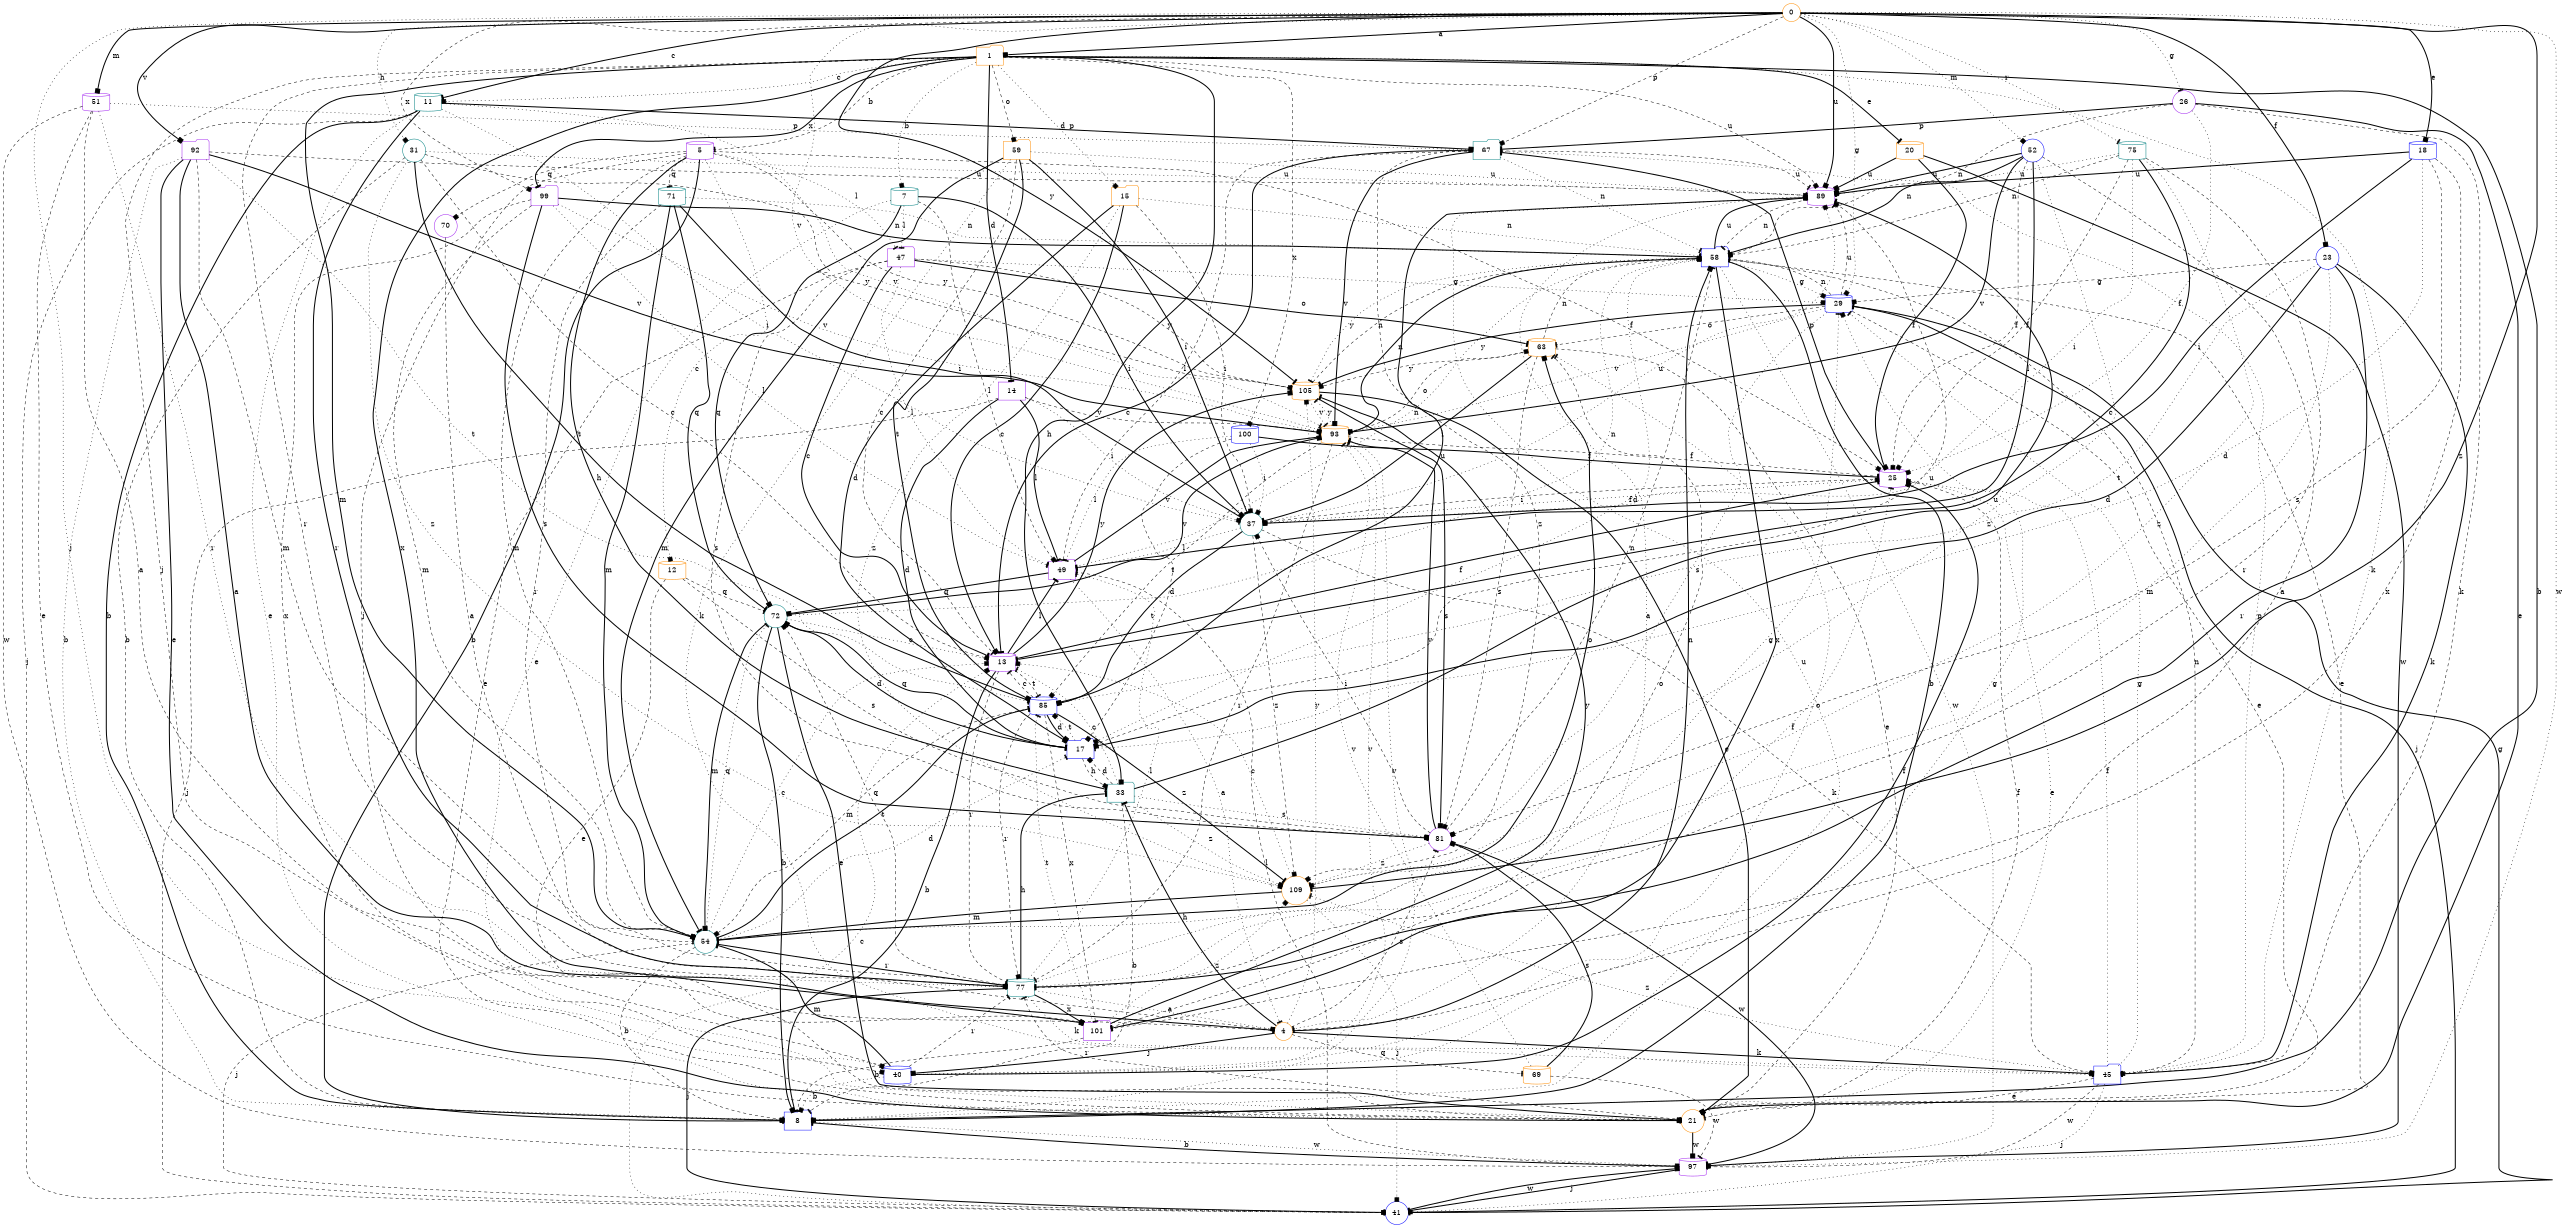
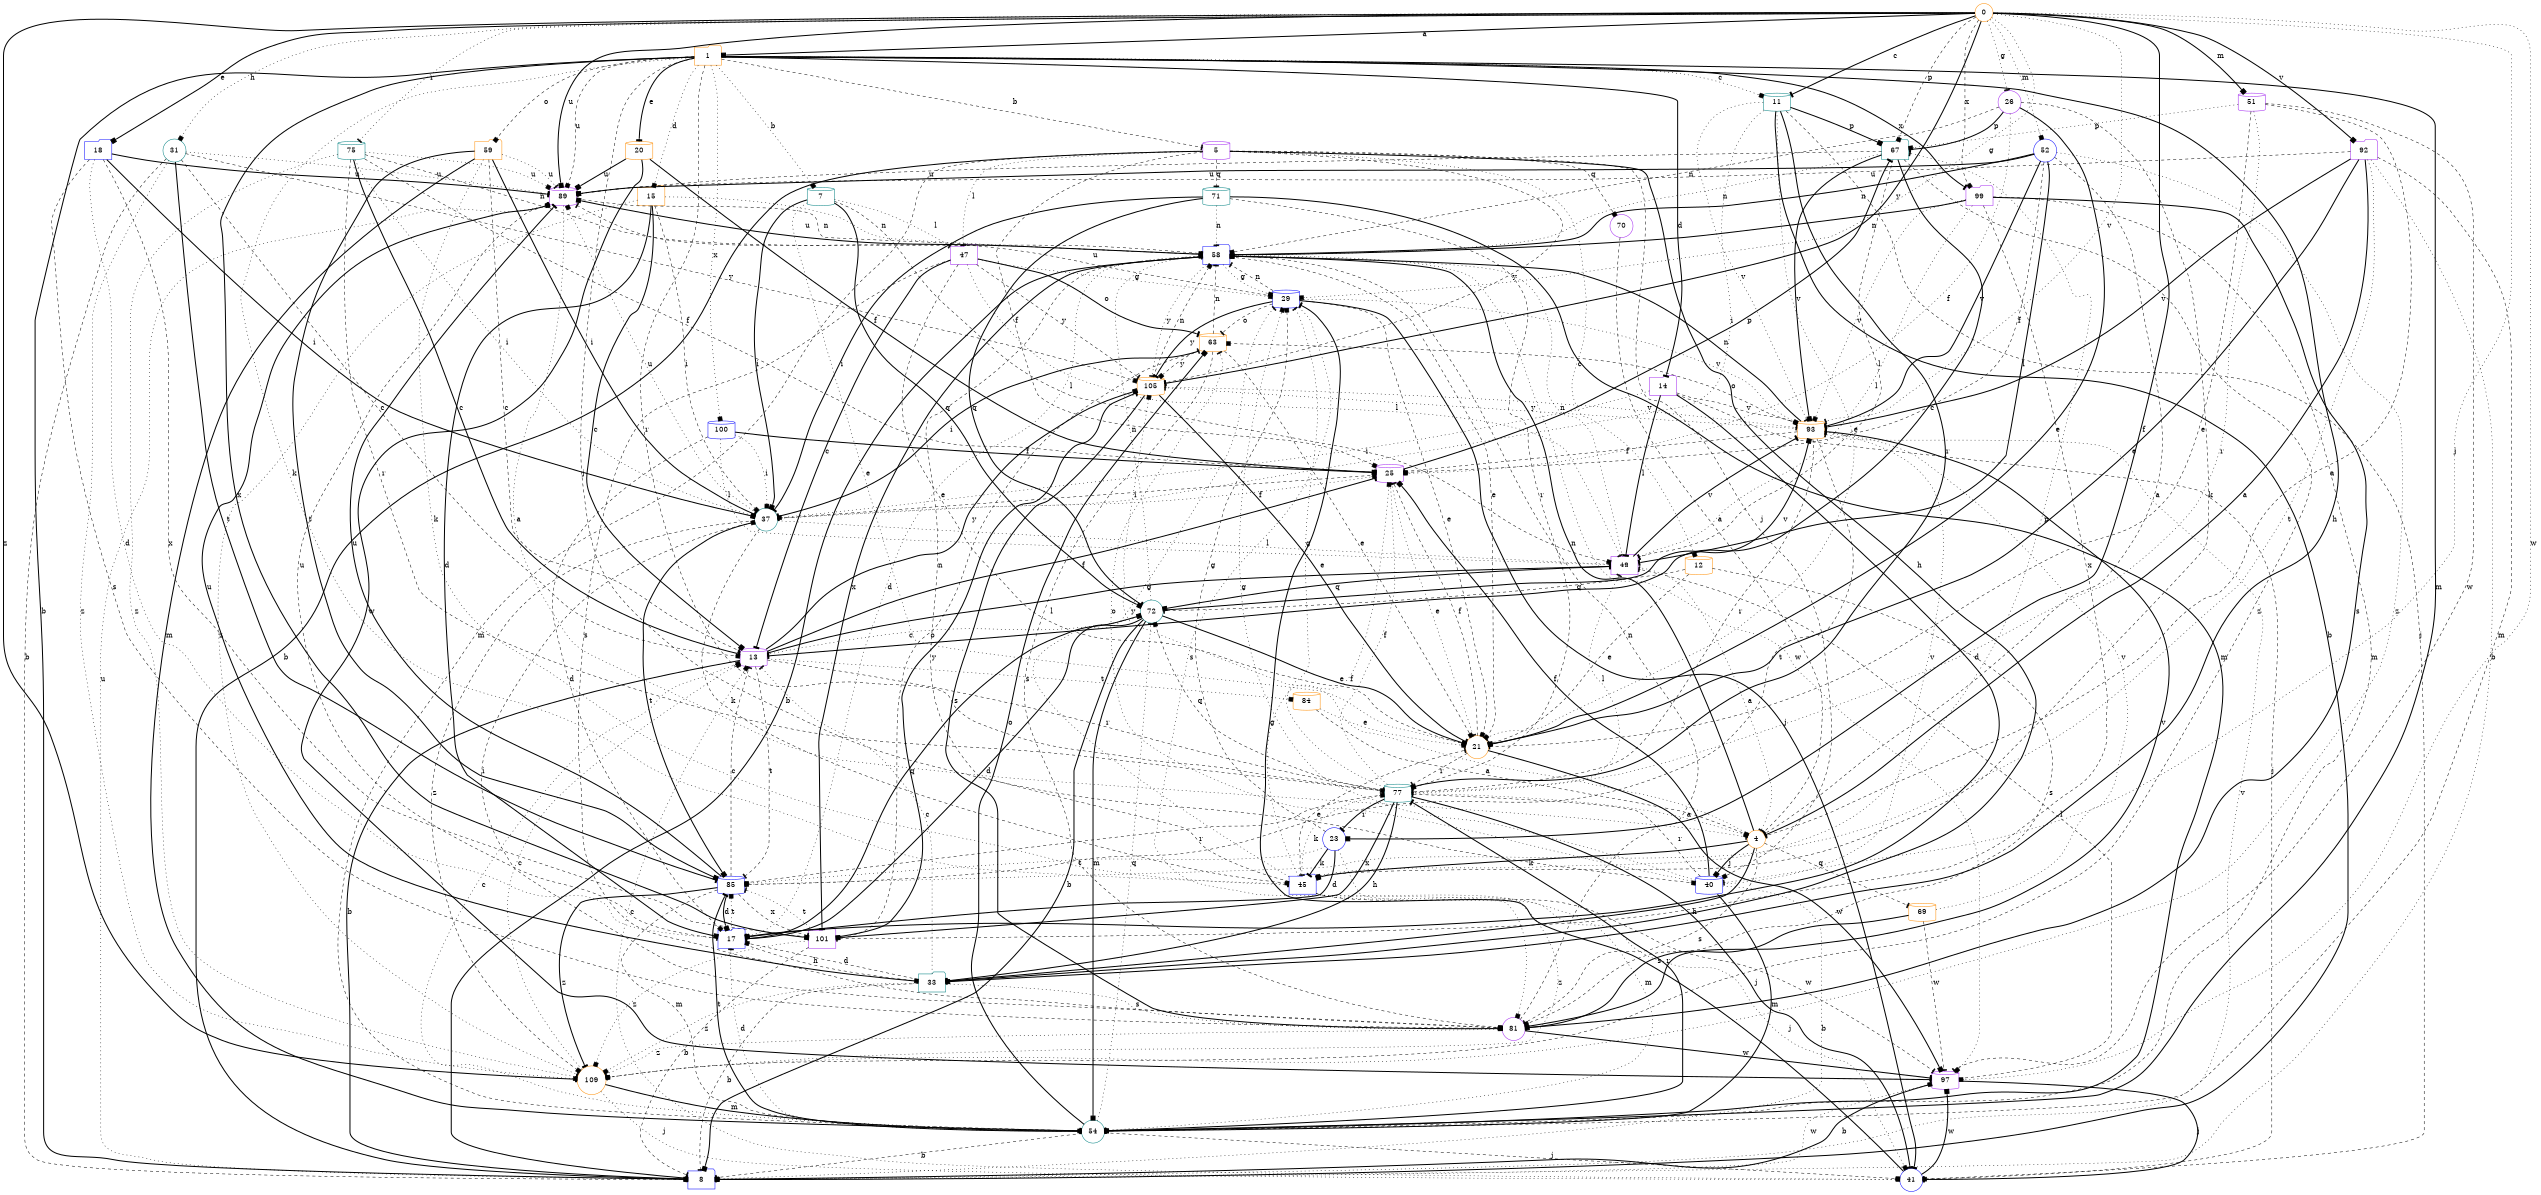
edge "1" -> "100": style dashed -> dotted
node "18": shape cylinder -> folder
node "84": added
edge "23" -> "77": reversed
